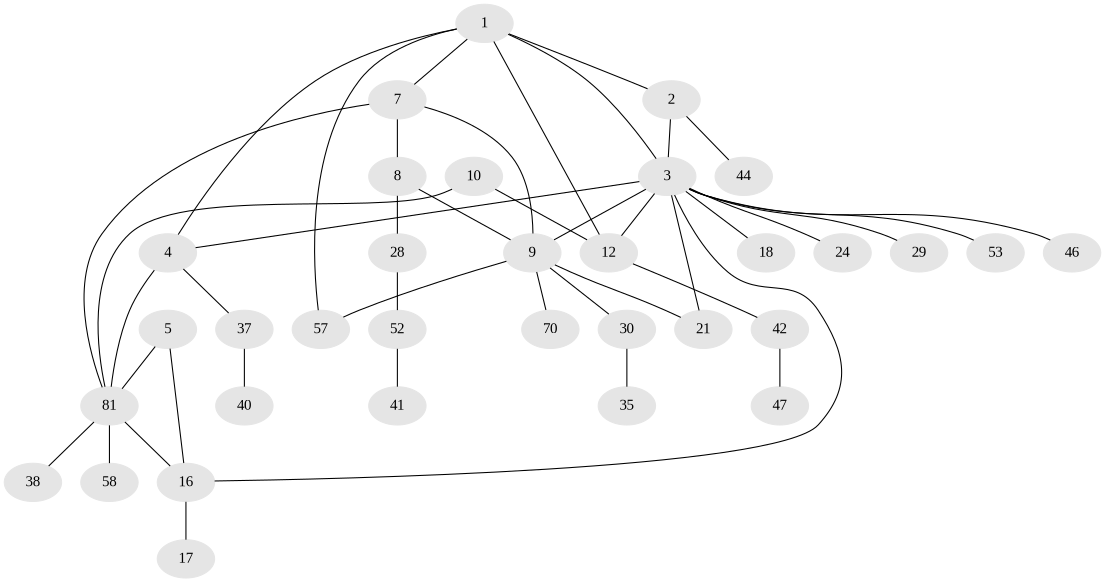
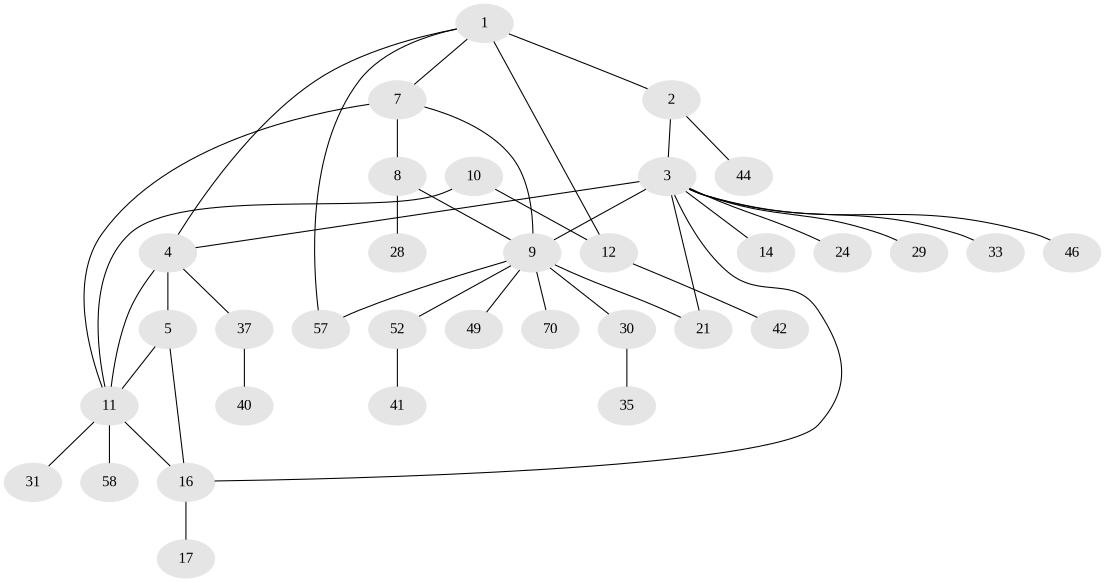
edge "1" -- "3": removed
edge "3" -- "12": removed
node "18": label "18" -> "14"
node "53": label "53" -> "33"
edge "28" -- "52": now "9" -- "52"
edge "4" -- "5": added
node "49": added
node "81": label "81" -> "11"
node "47": removed
node "38": label "38" -> "31"
